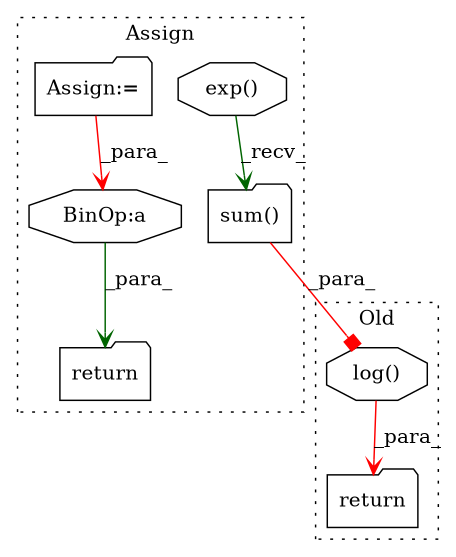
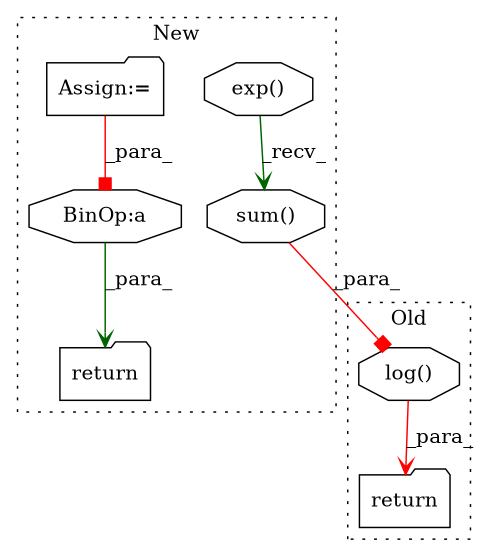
cluster "Assign": label "Assign" -> "New"
edge "Assign:=" -> "BinOp:a": arrowhead vee -> box
node "sum()": shape folder -> octagon
